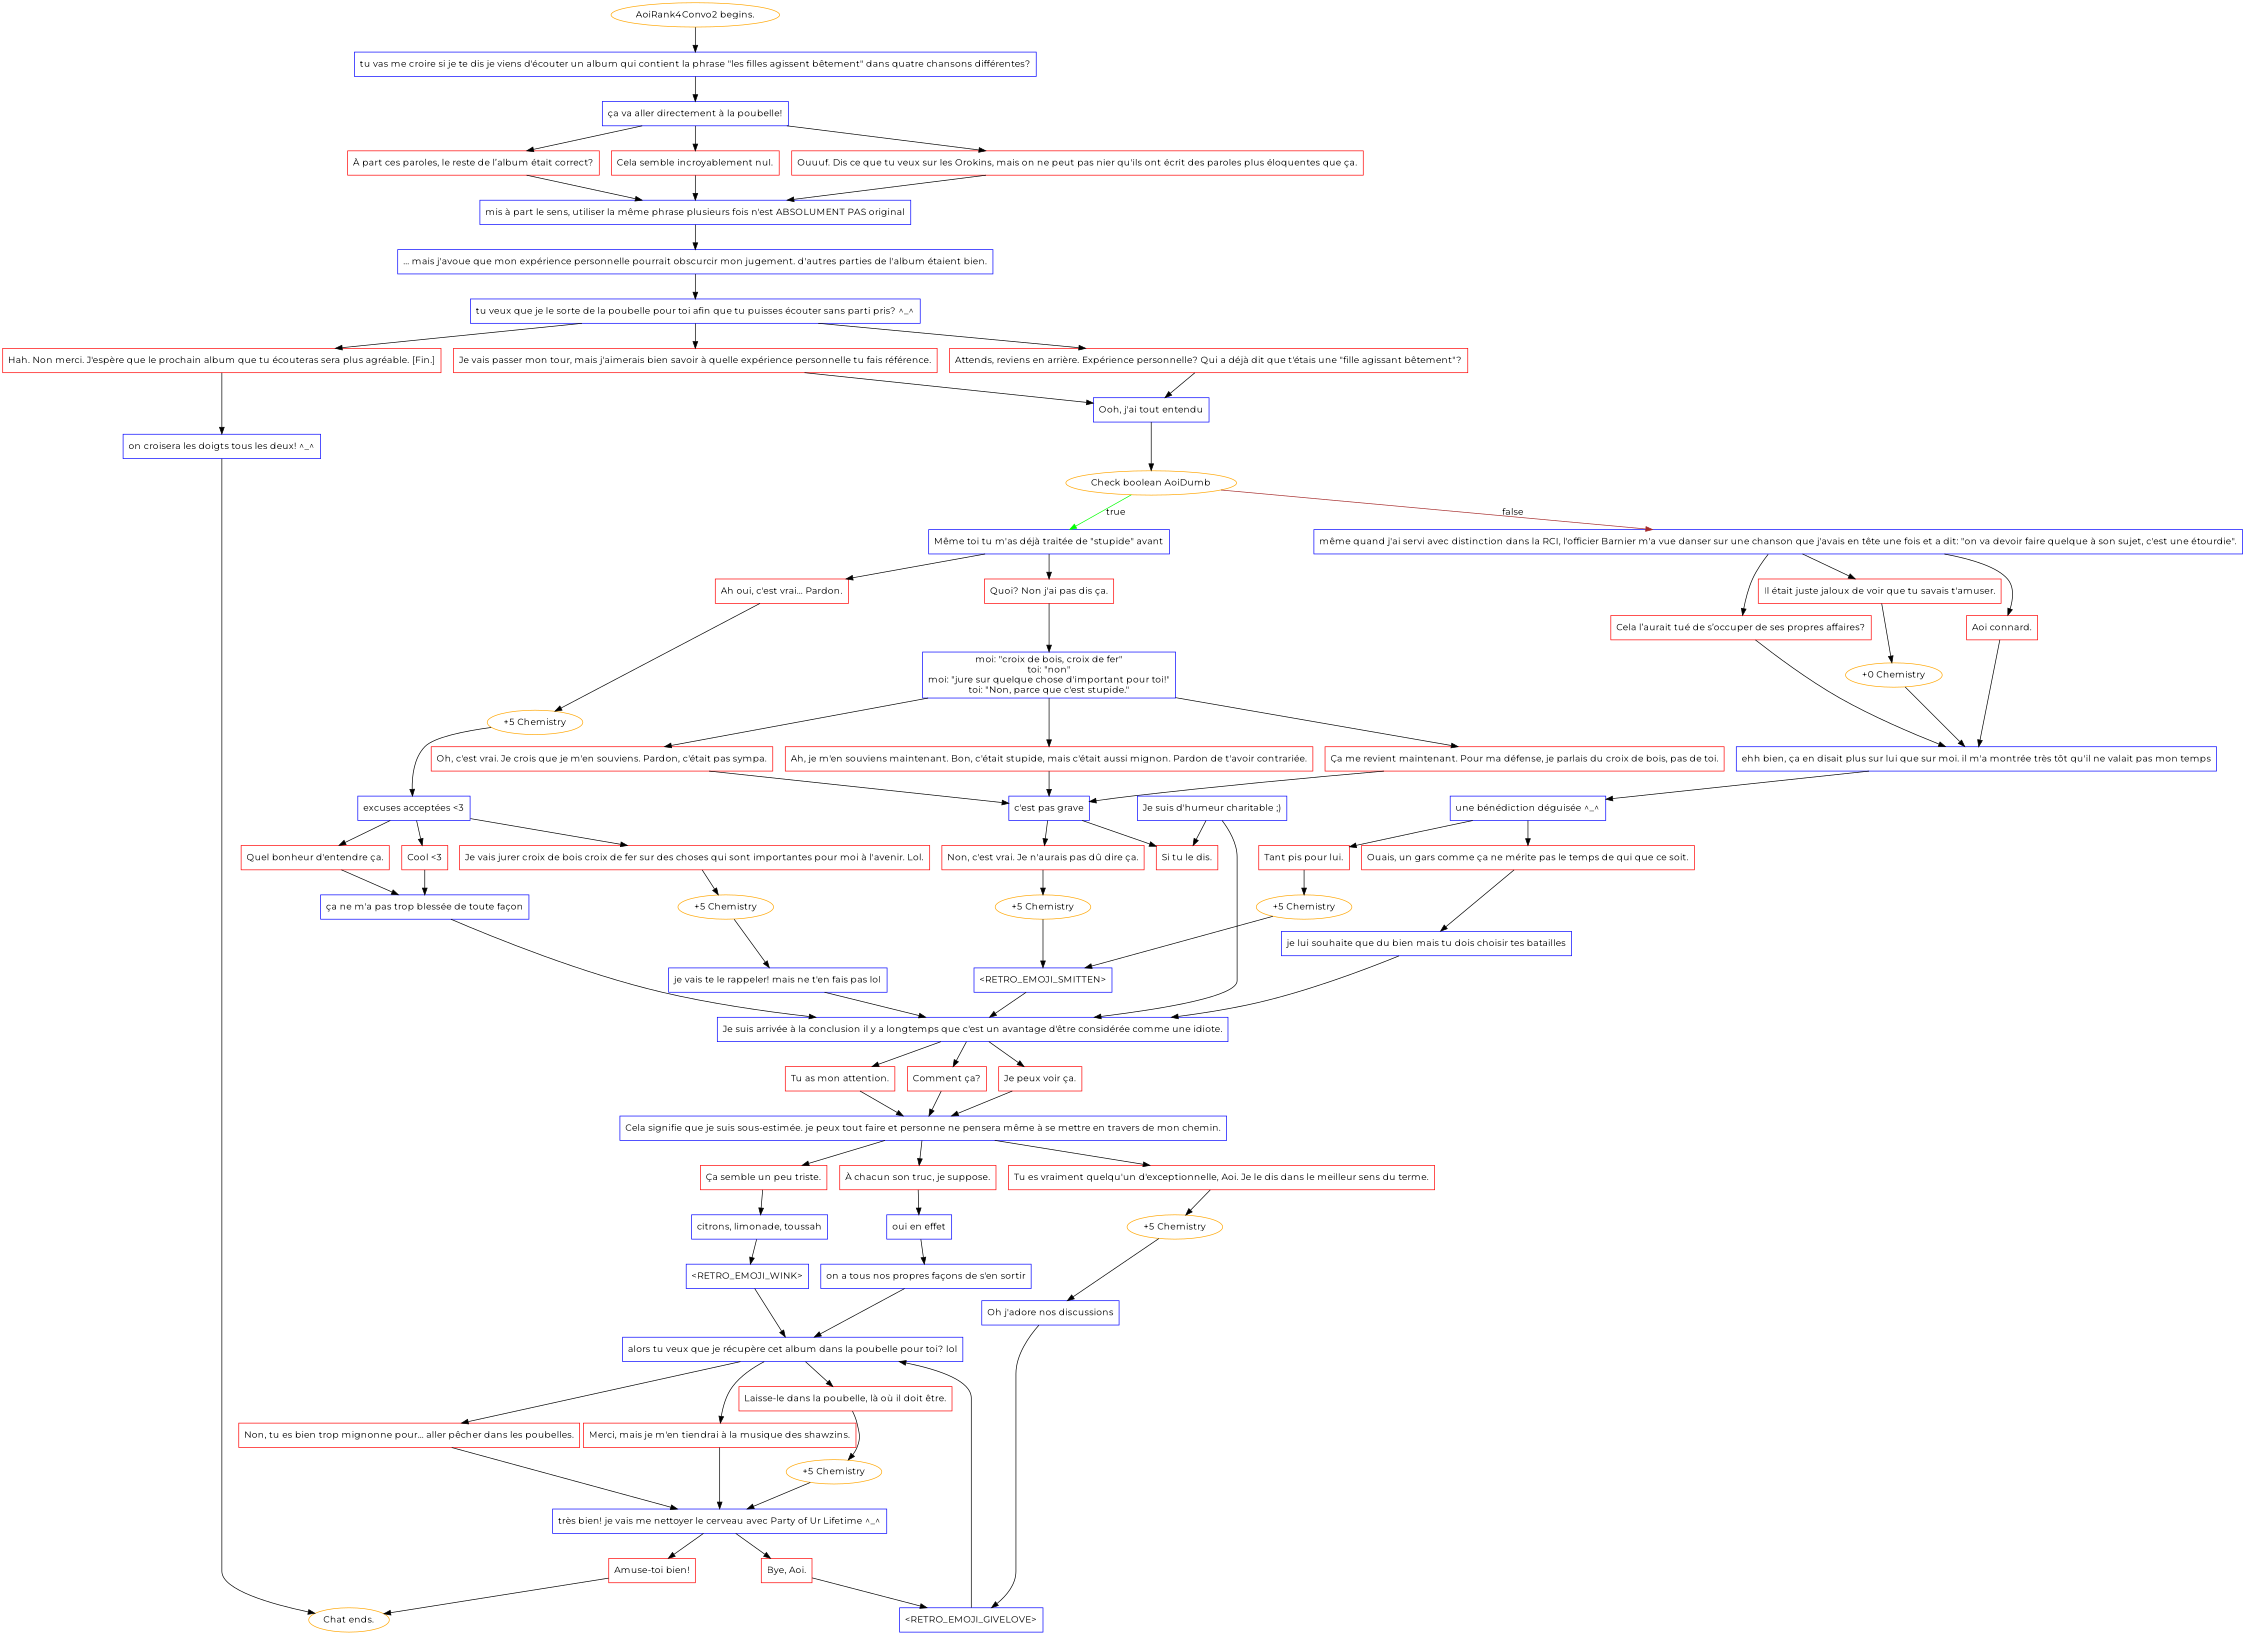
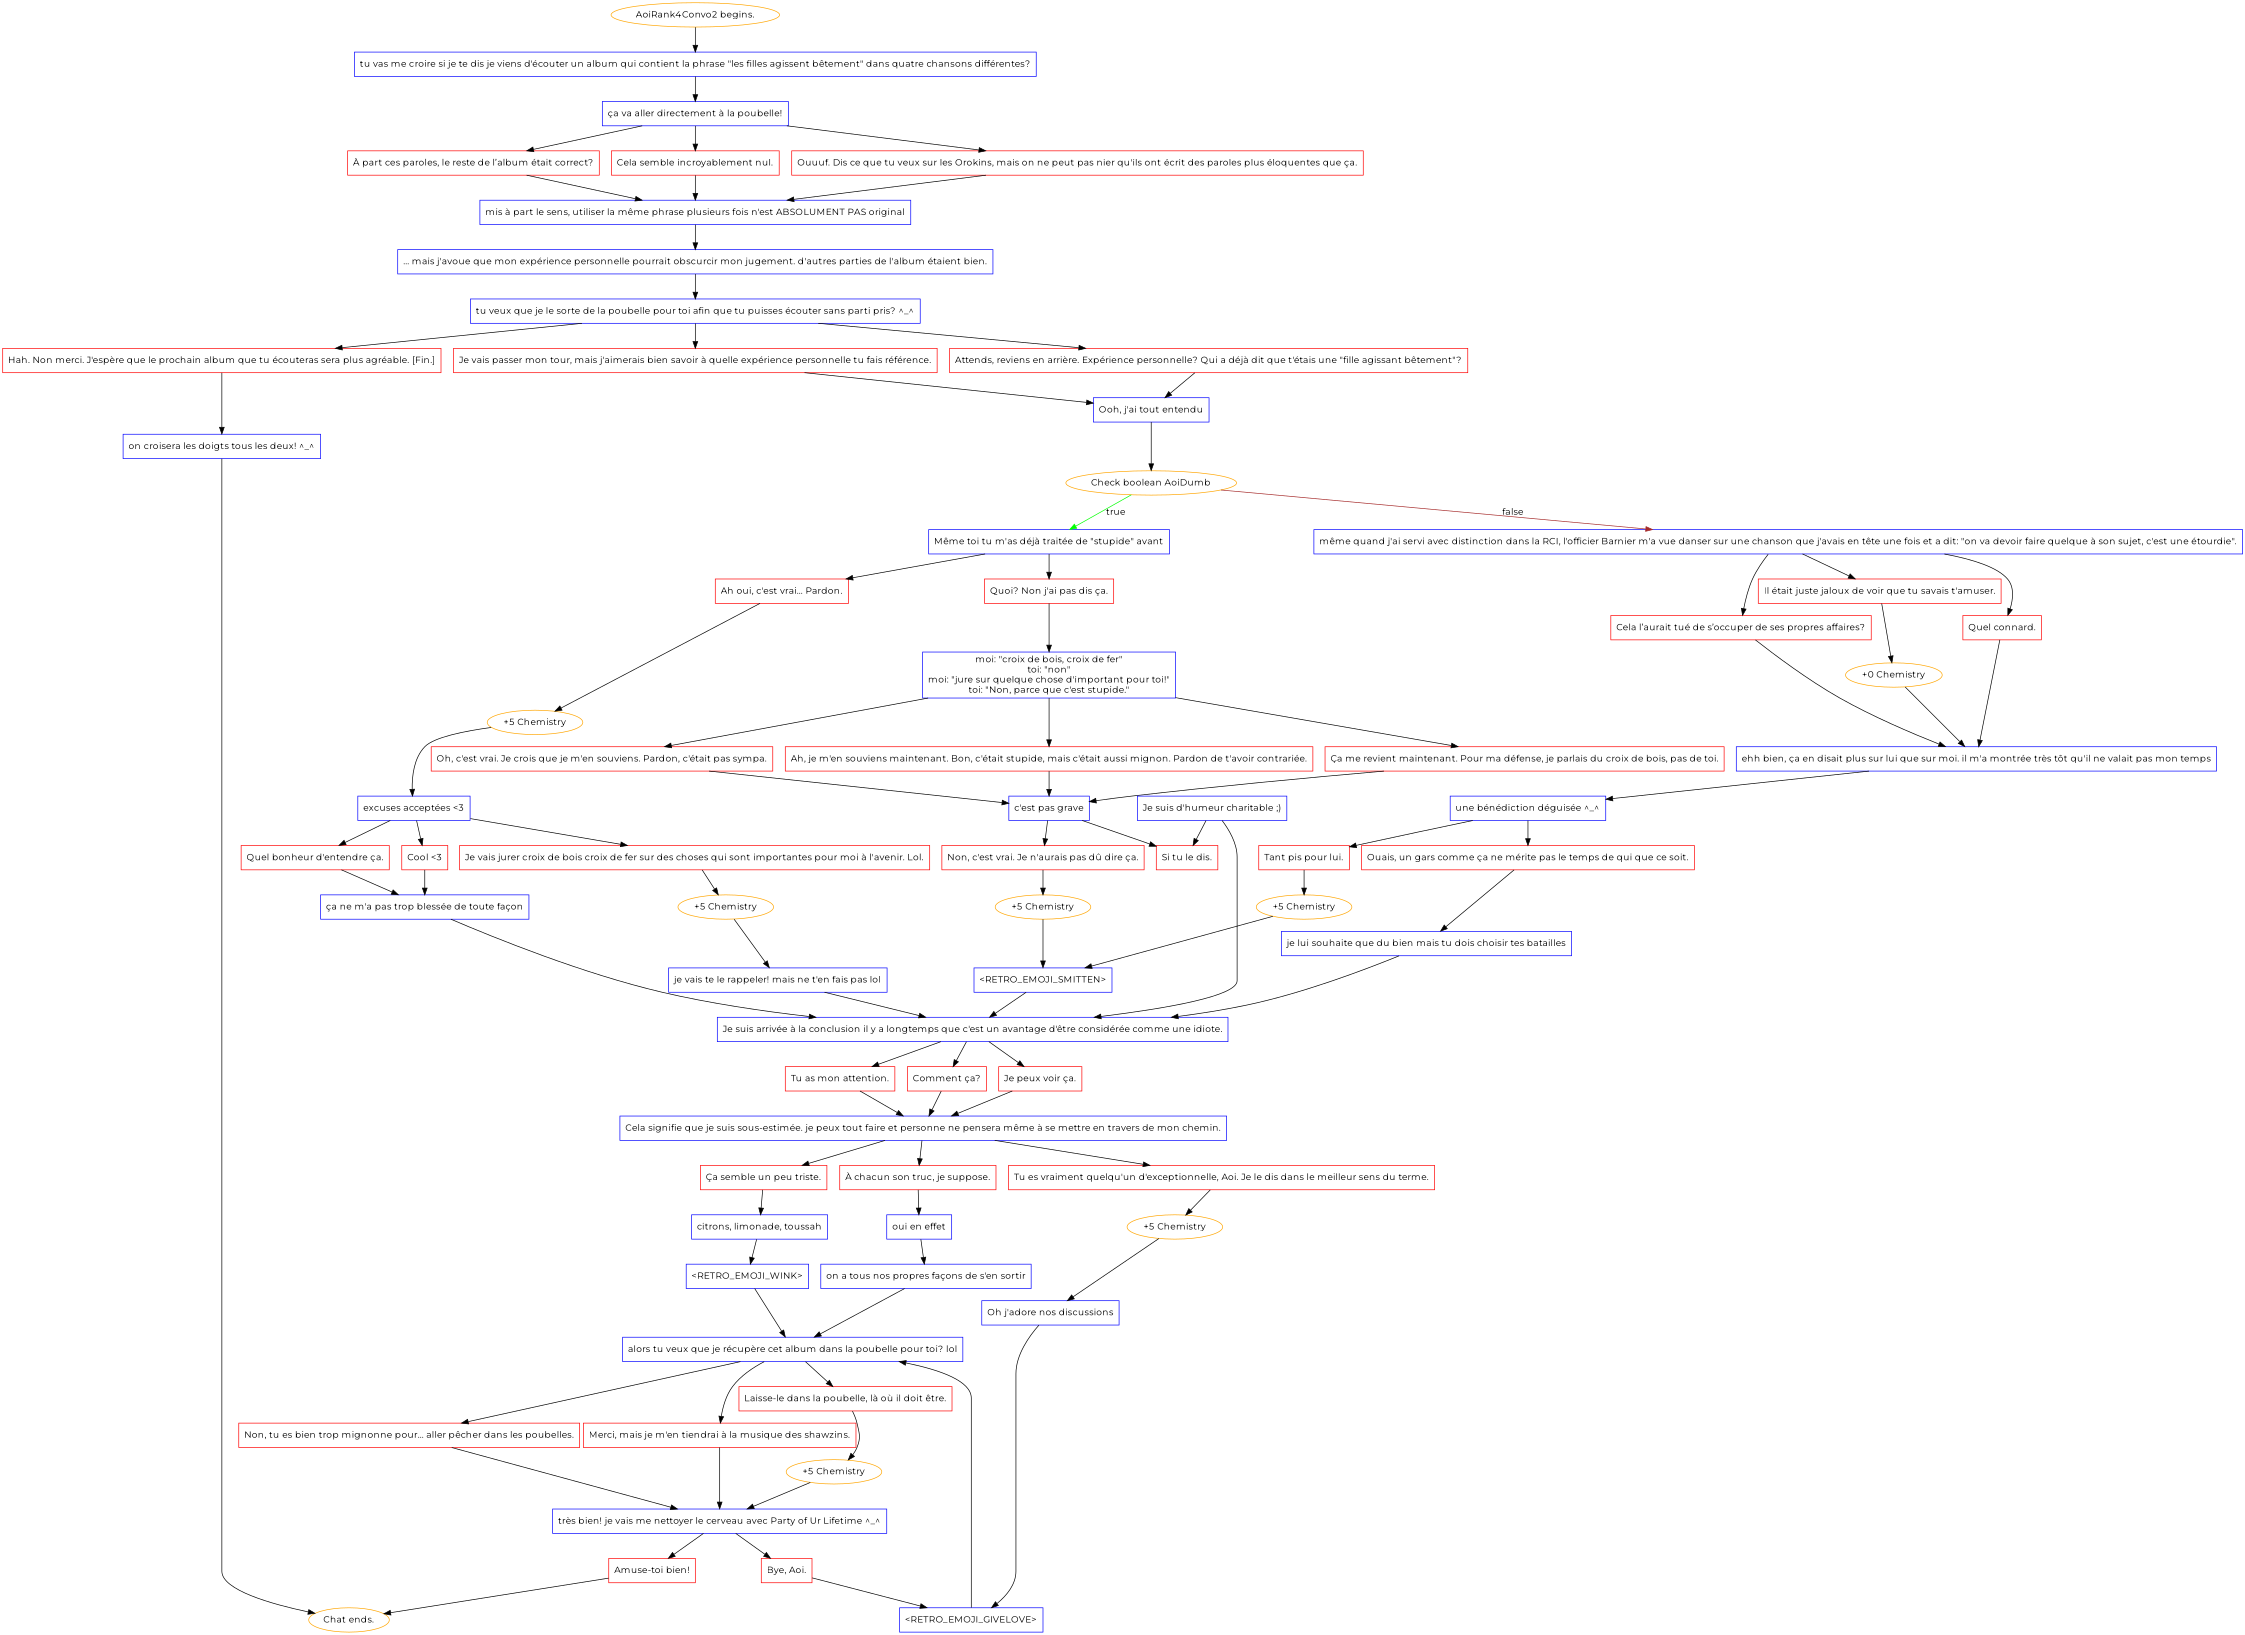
node "Aoi connard.": label "Aoi connard." -> "Quel connard."
